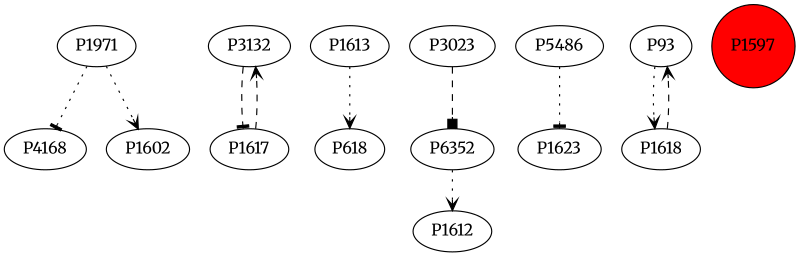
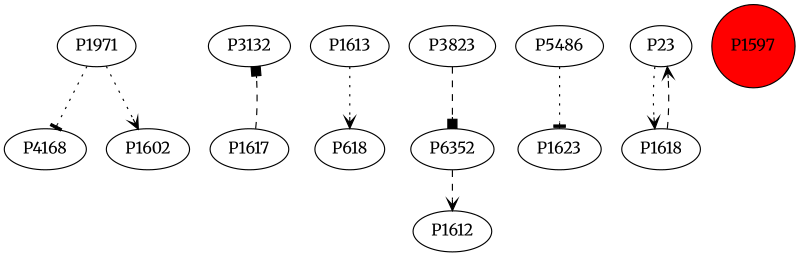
node "P3023": label "P3023" -> "P3823"
node "P93": label "P93" -> "P23"
edge "P3132" -> "P1617": removed
edge "P1617" -> "P3132": arrowhead vee -> box
edge "P6352" -> "P1612": style dotted -> dashed
